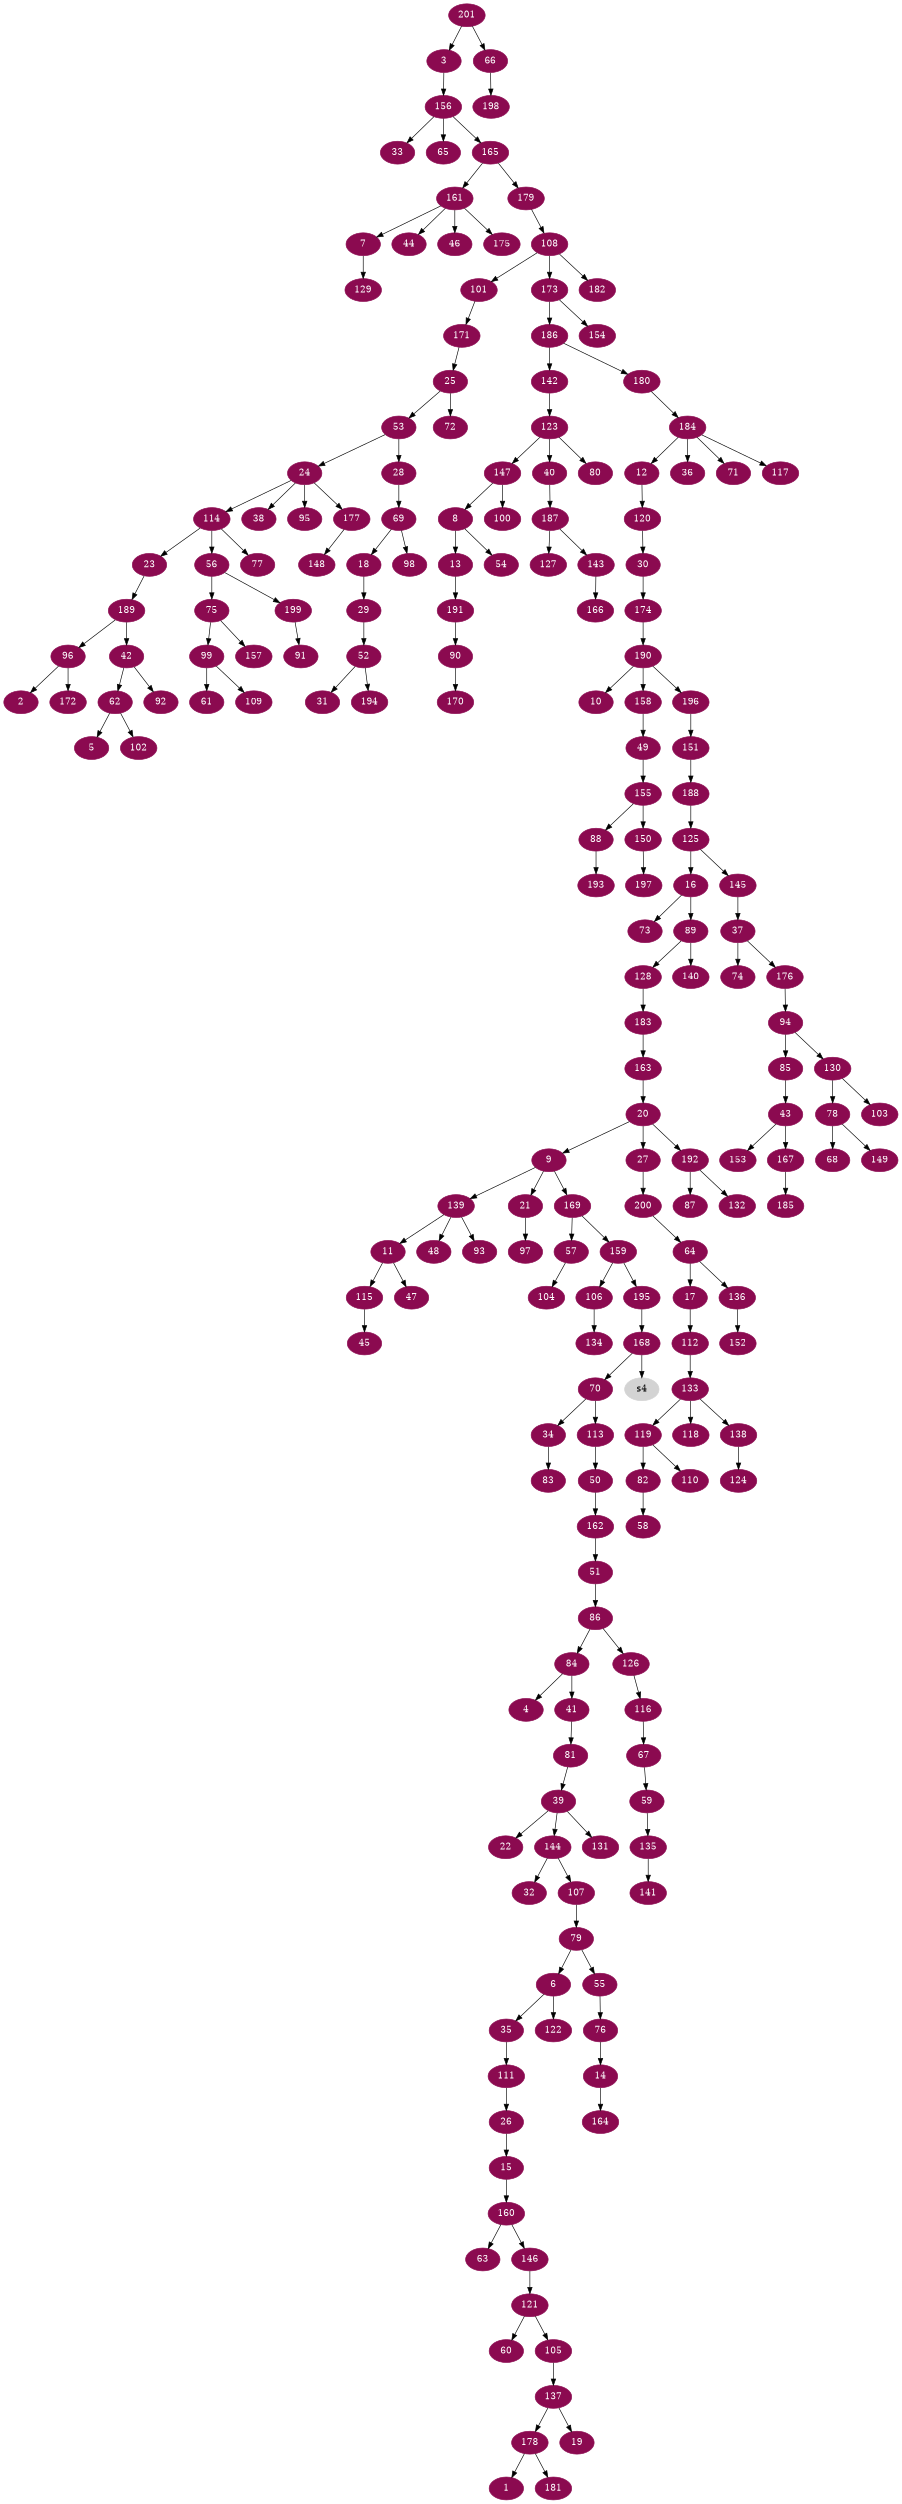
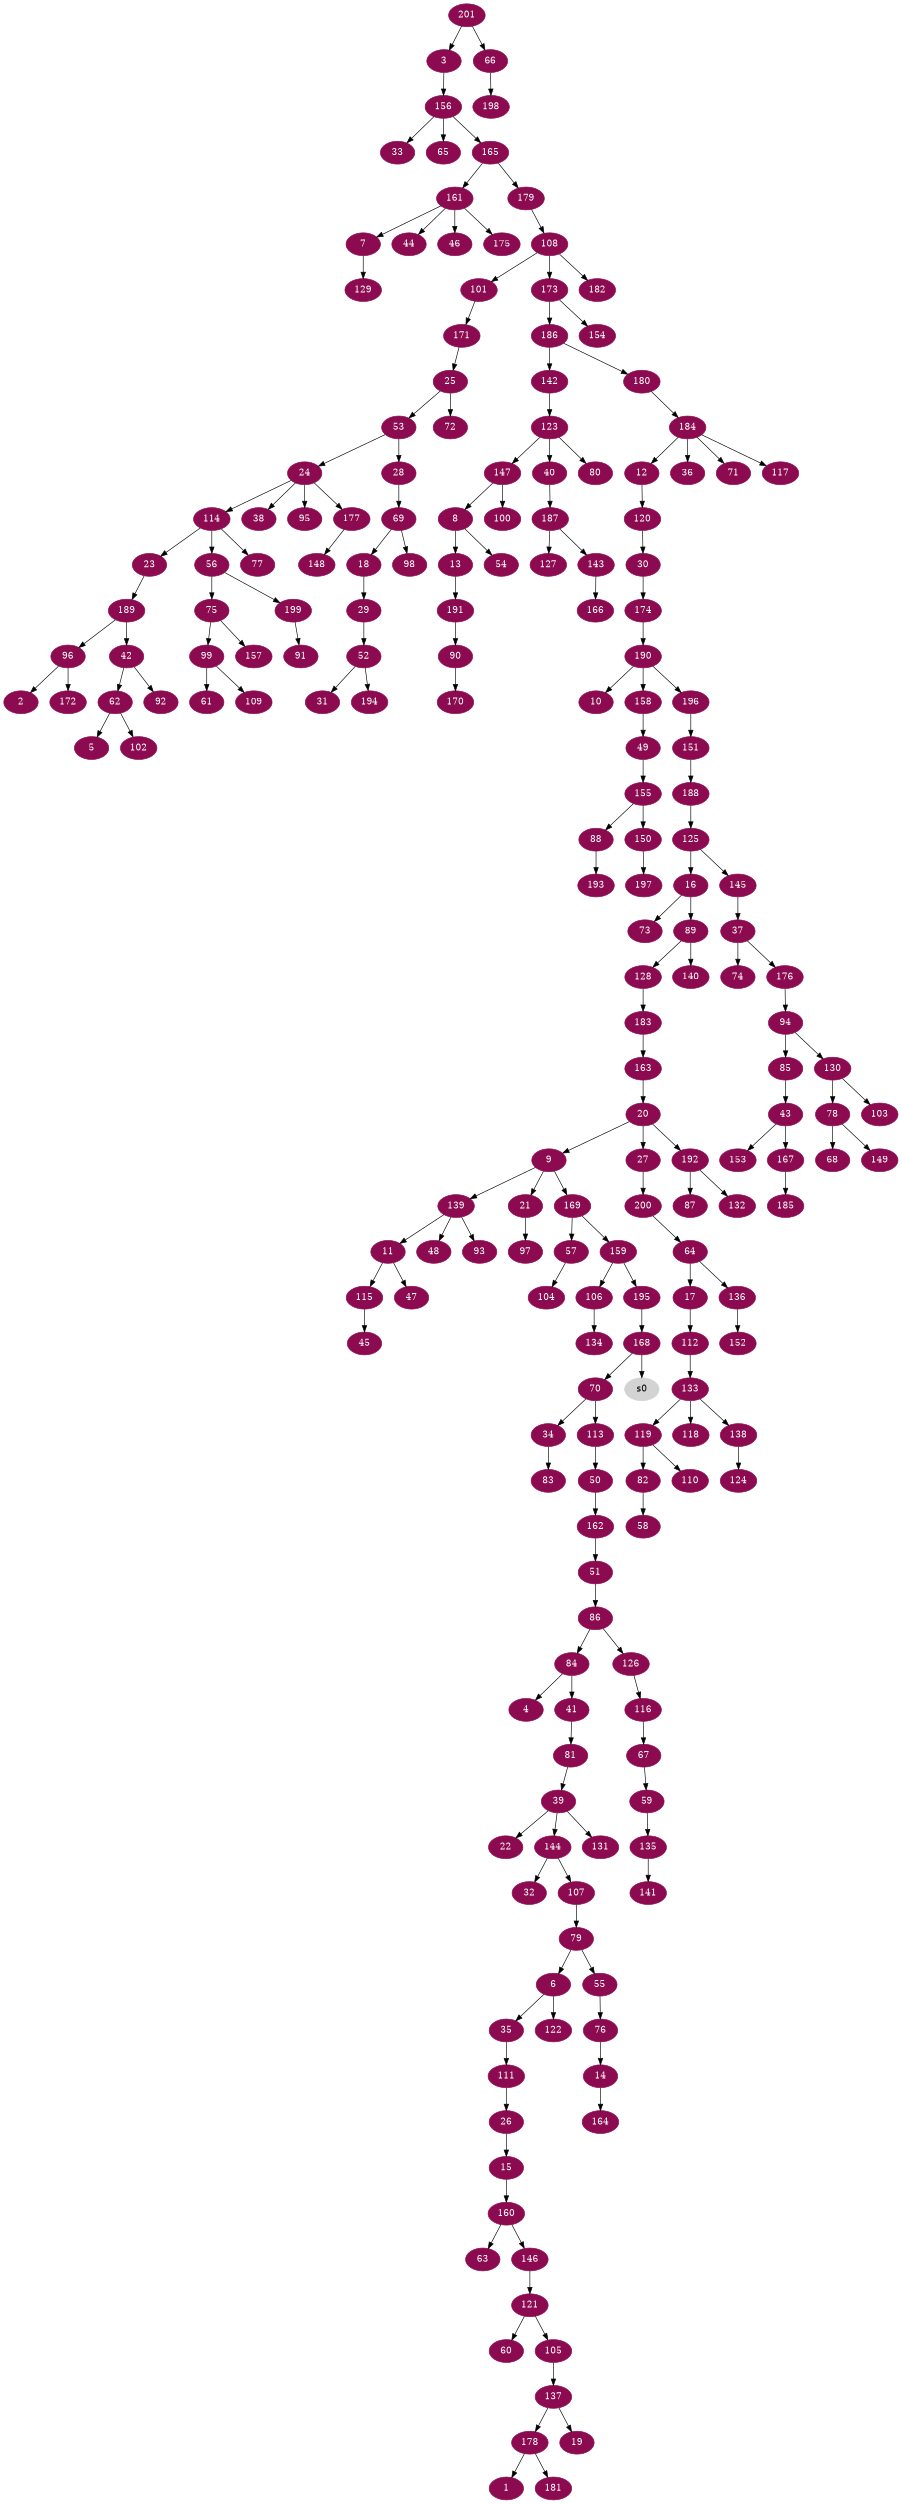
node "s4": label "s4" -> "s0"
